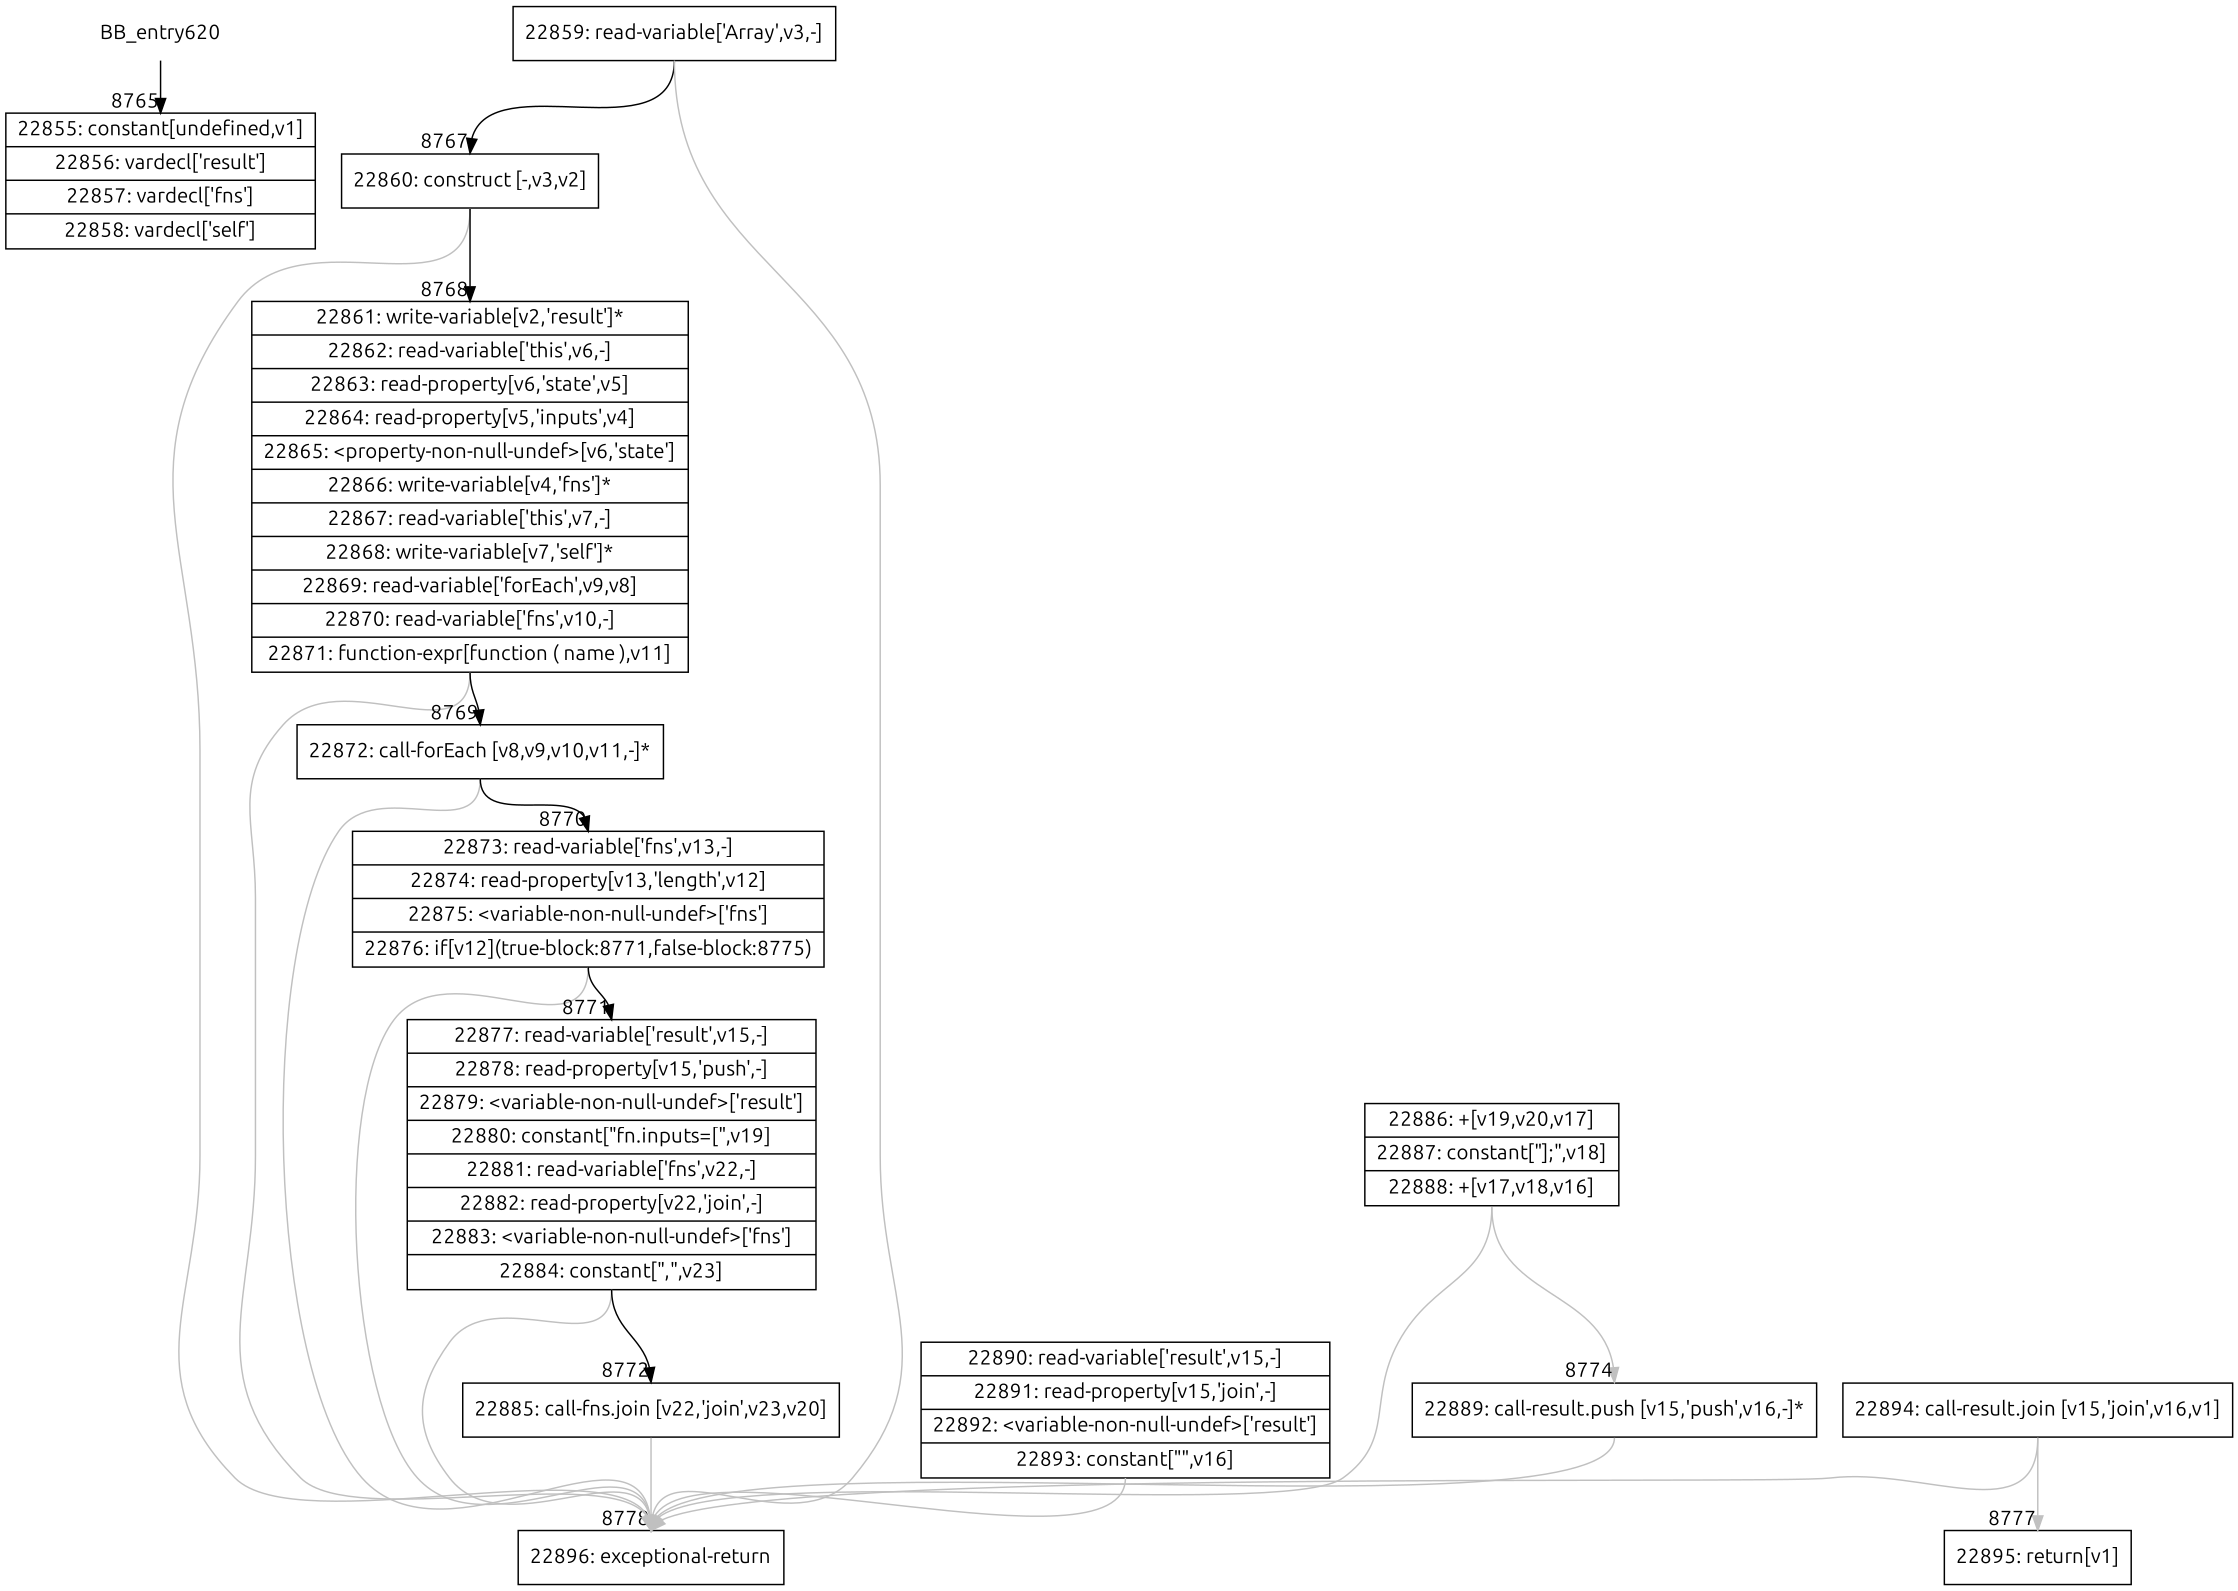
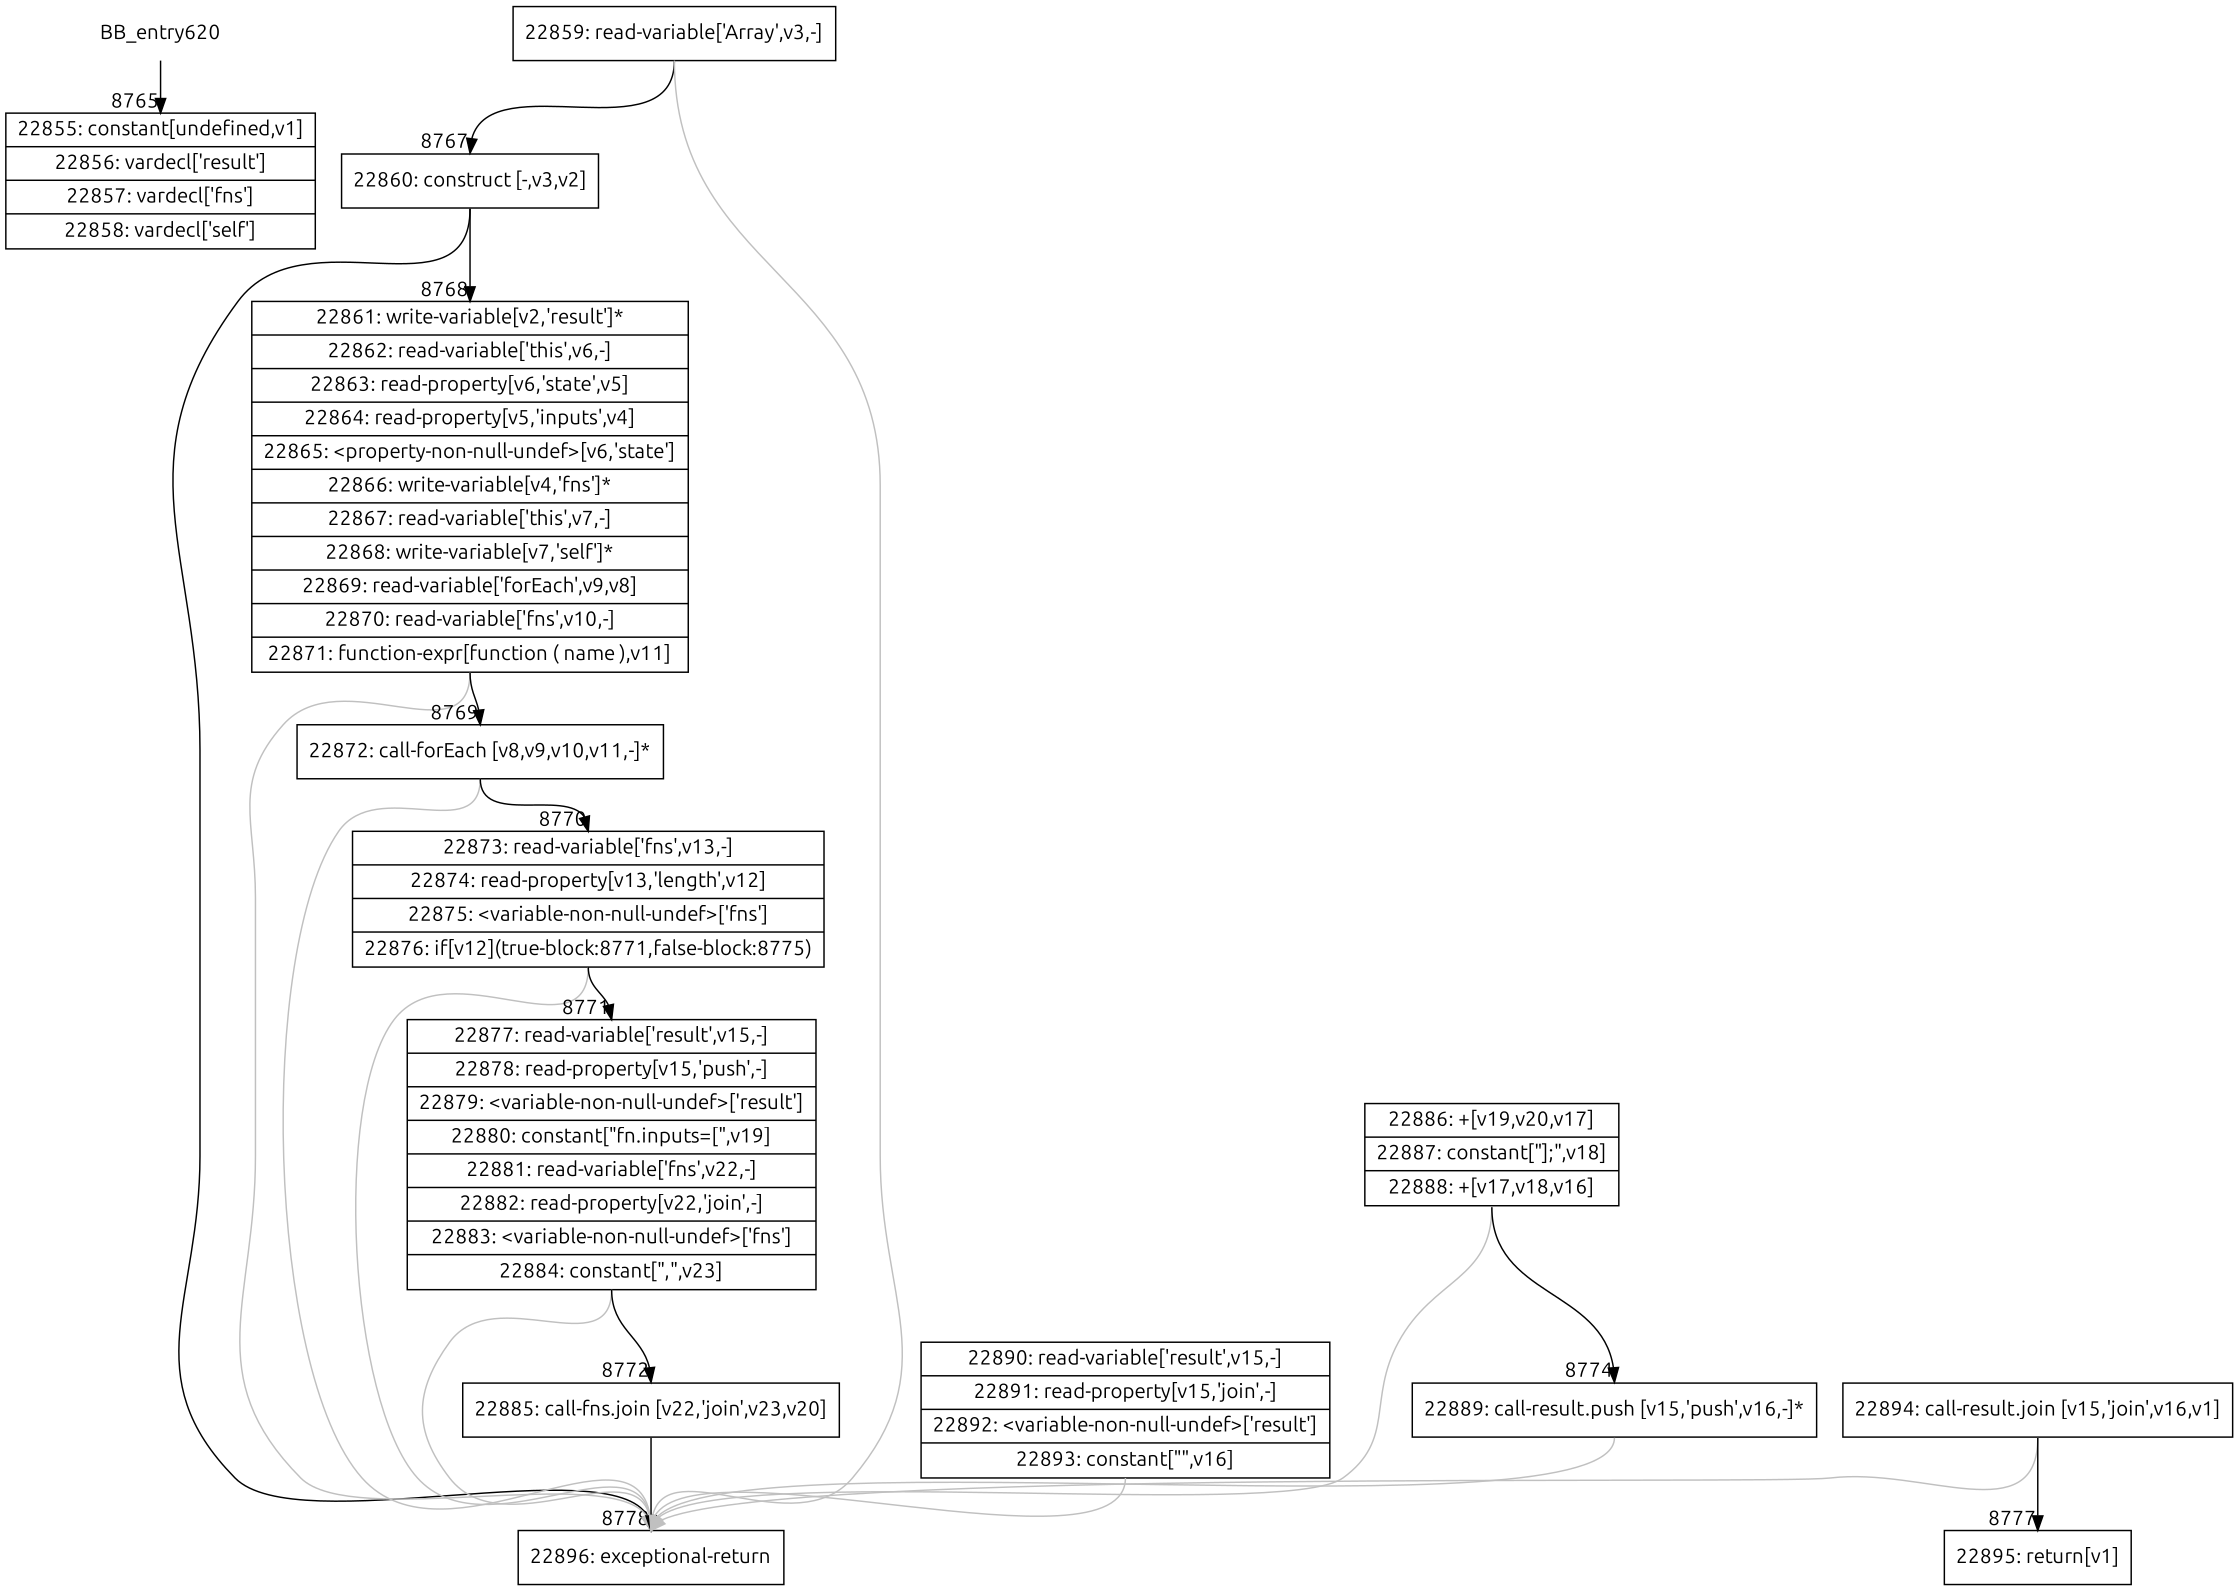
edge "22860: construct [-,v3,v2]" -> "22896: exceptional-return": color gray -> black
edge "22886: +[v19,v20,v17]" -> "22889: call-result.push [v15,'push',v16,-]*": color gray -> black
edge "22885: call-fns.join [v22,'join',v23,v20]" -> "22896: exceptional-return": color gray -> black
edge "22894: call-result.join [v15,'join',v16,v1]" -> "22895: return[v1]": color gray -> black
